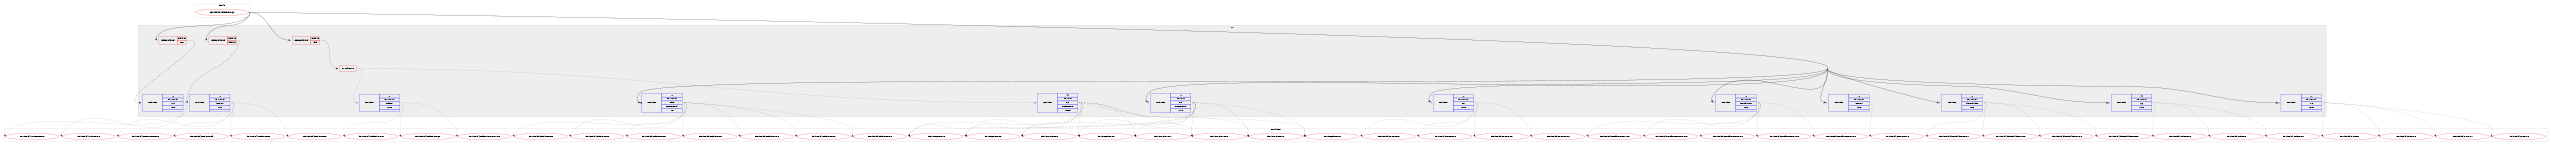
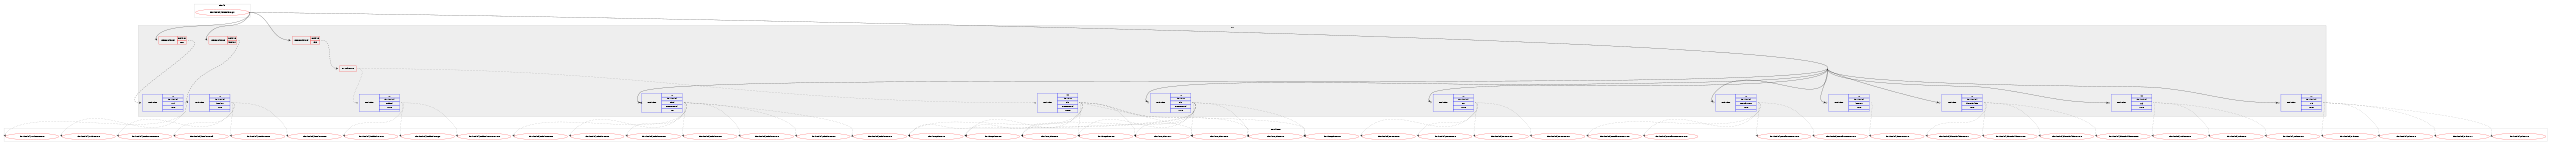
node "dev-haskell/transformers-0.5.2.0": removed
